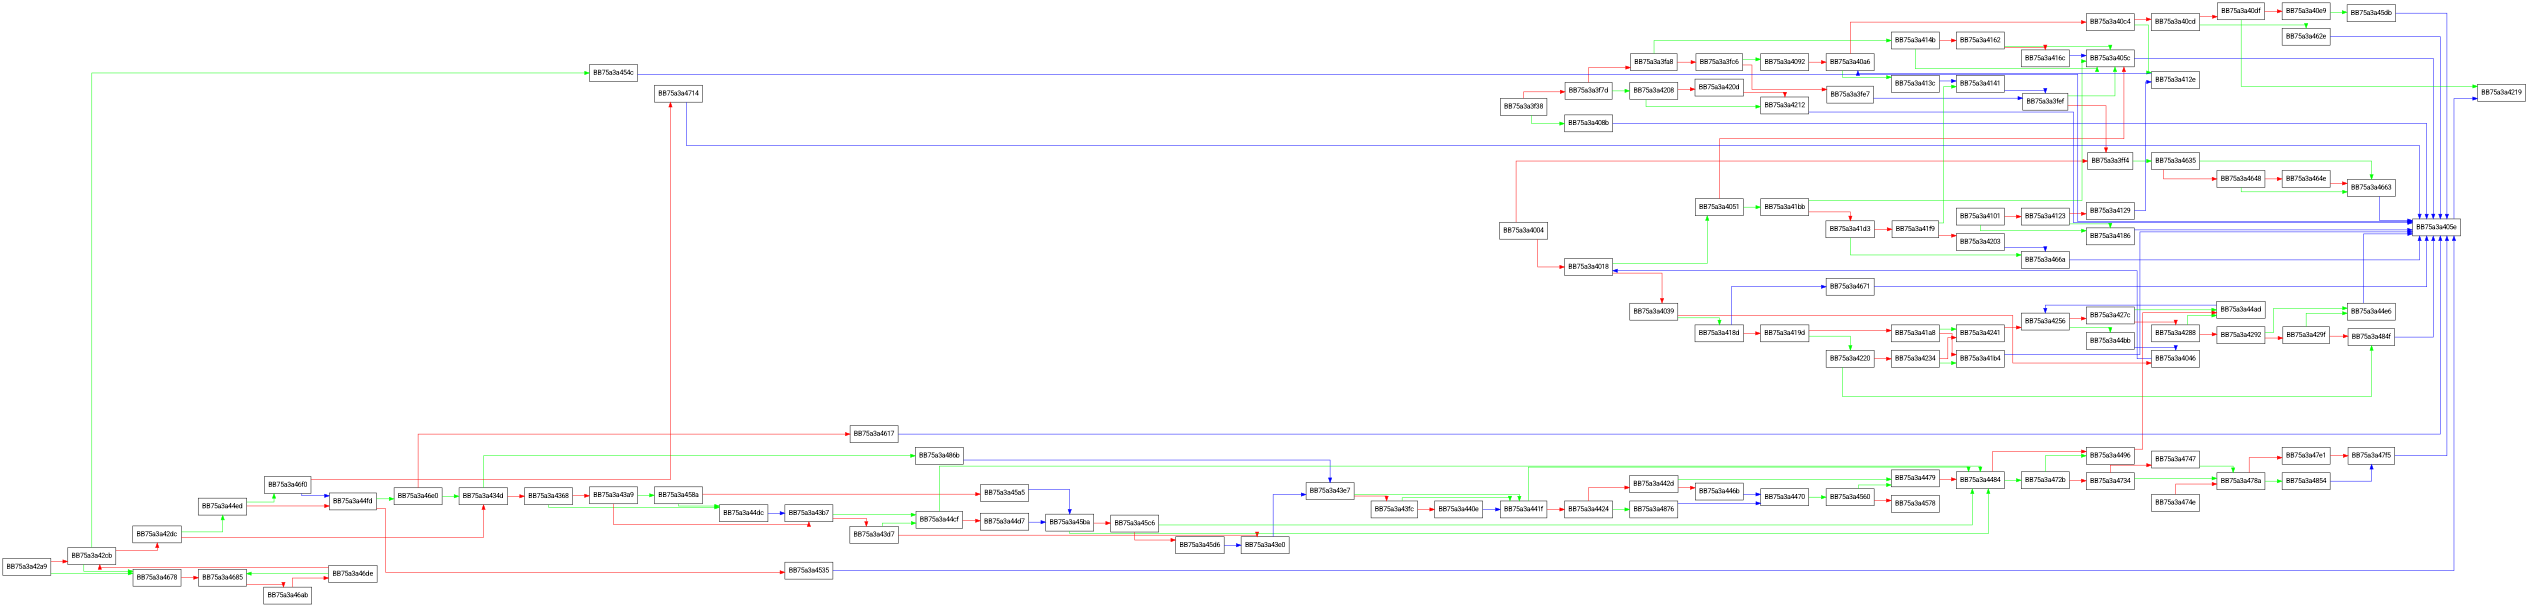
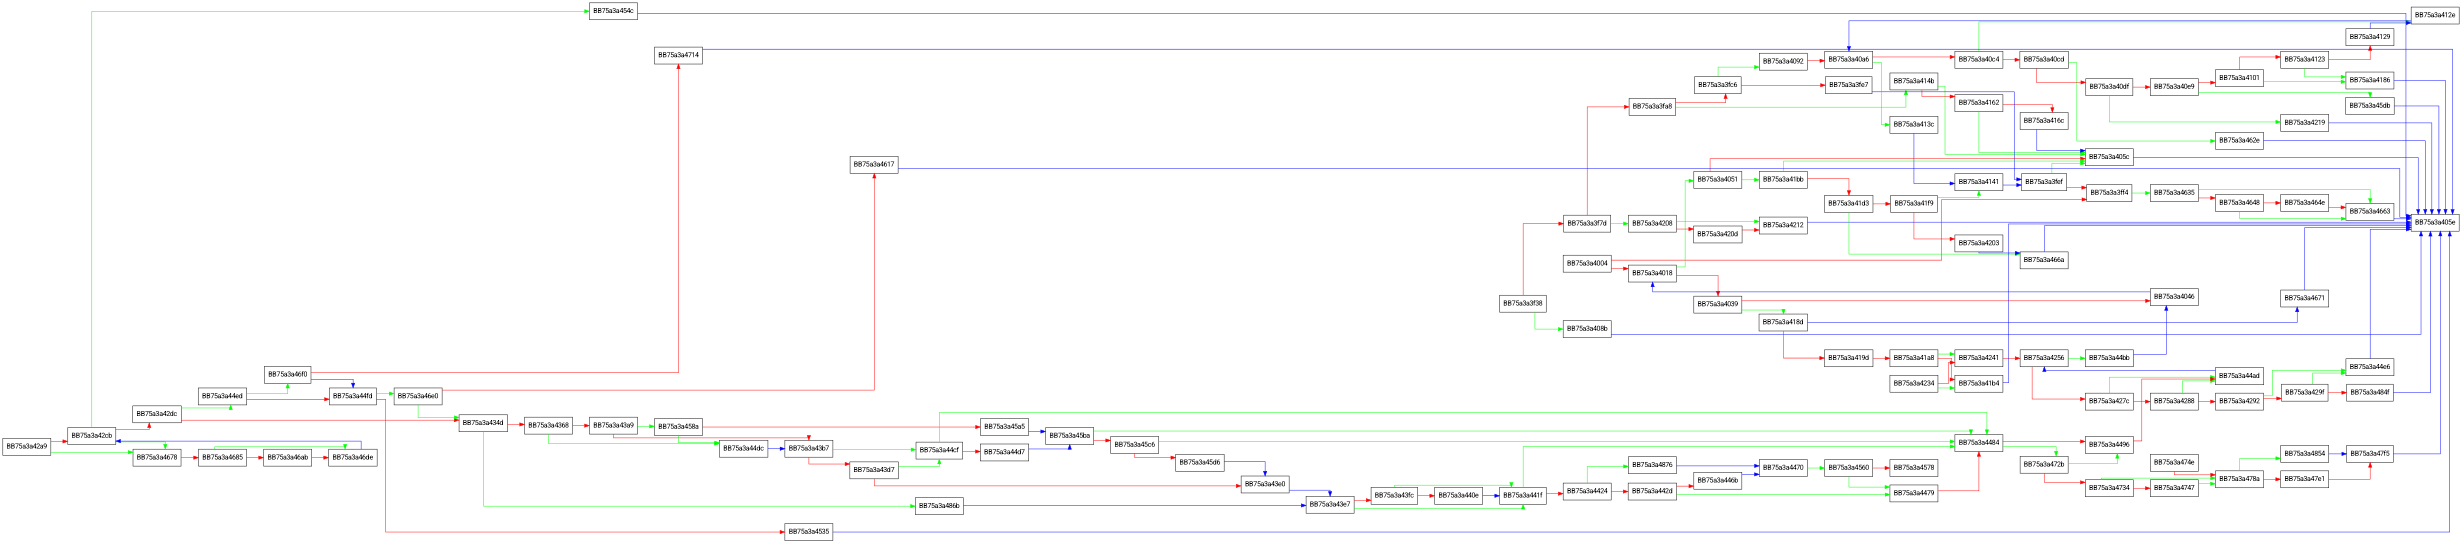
edge "BB75a3a40e9" -> "BB75a3a4101": added
edge "BB75a3a405e" -> "BB75a3a4219": reversed
node "BB75a3a4220": removed
edge "BB75a3a46de" -> "BB75a3a42cb": color red -> blue
edge "BB75a3a46de" -> "BB75a3a4685": reversed
